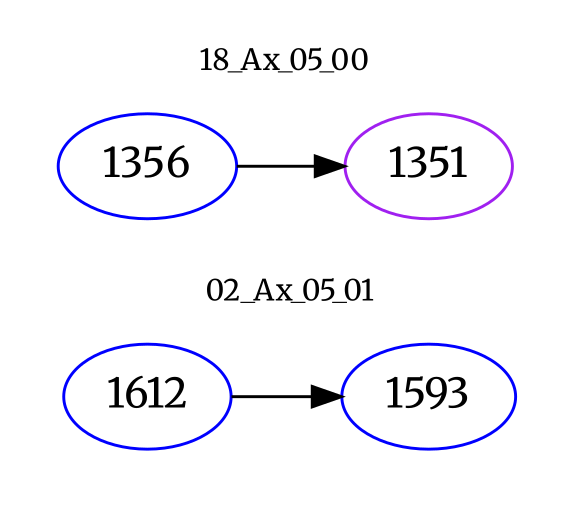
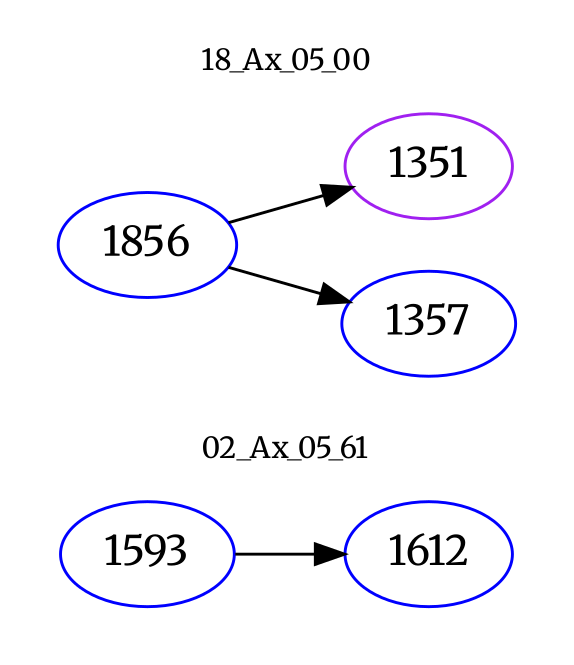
node "1356": label "1356" -> "1856"
cluster "02_Ax_05_01": label "02_Ax_05_01" -> "02_Ax_05_61"
node "1357": added
edge "1612" -> "1593": reversed
